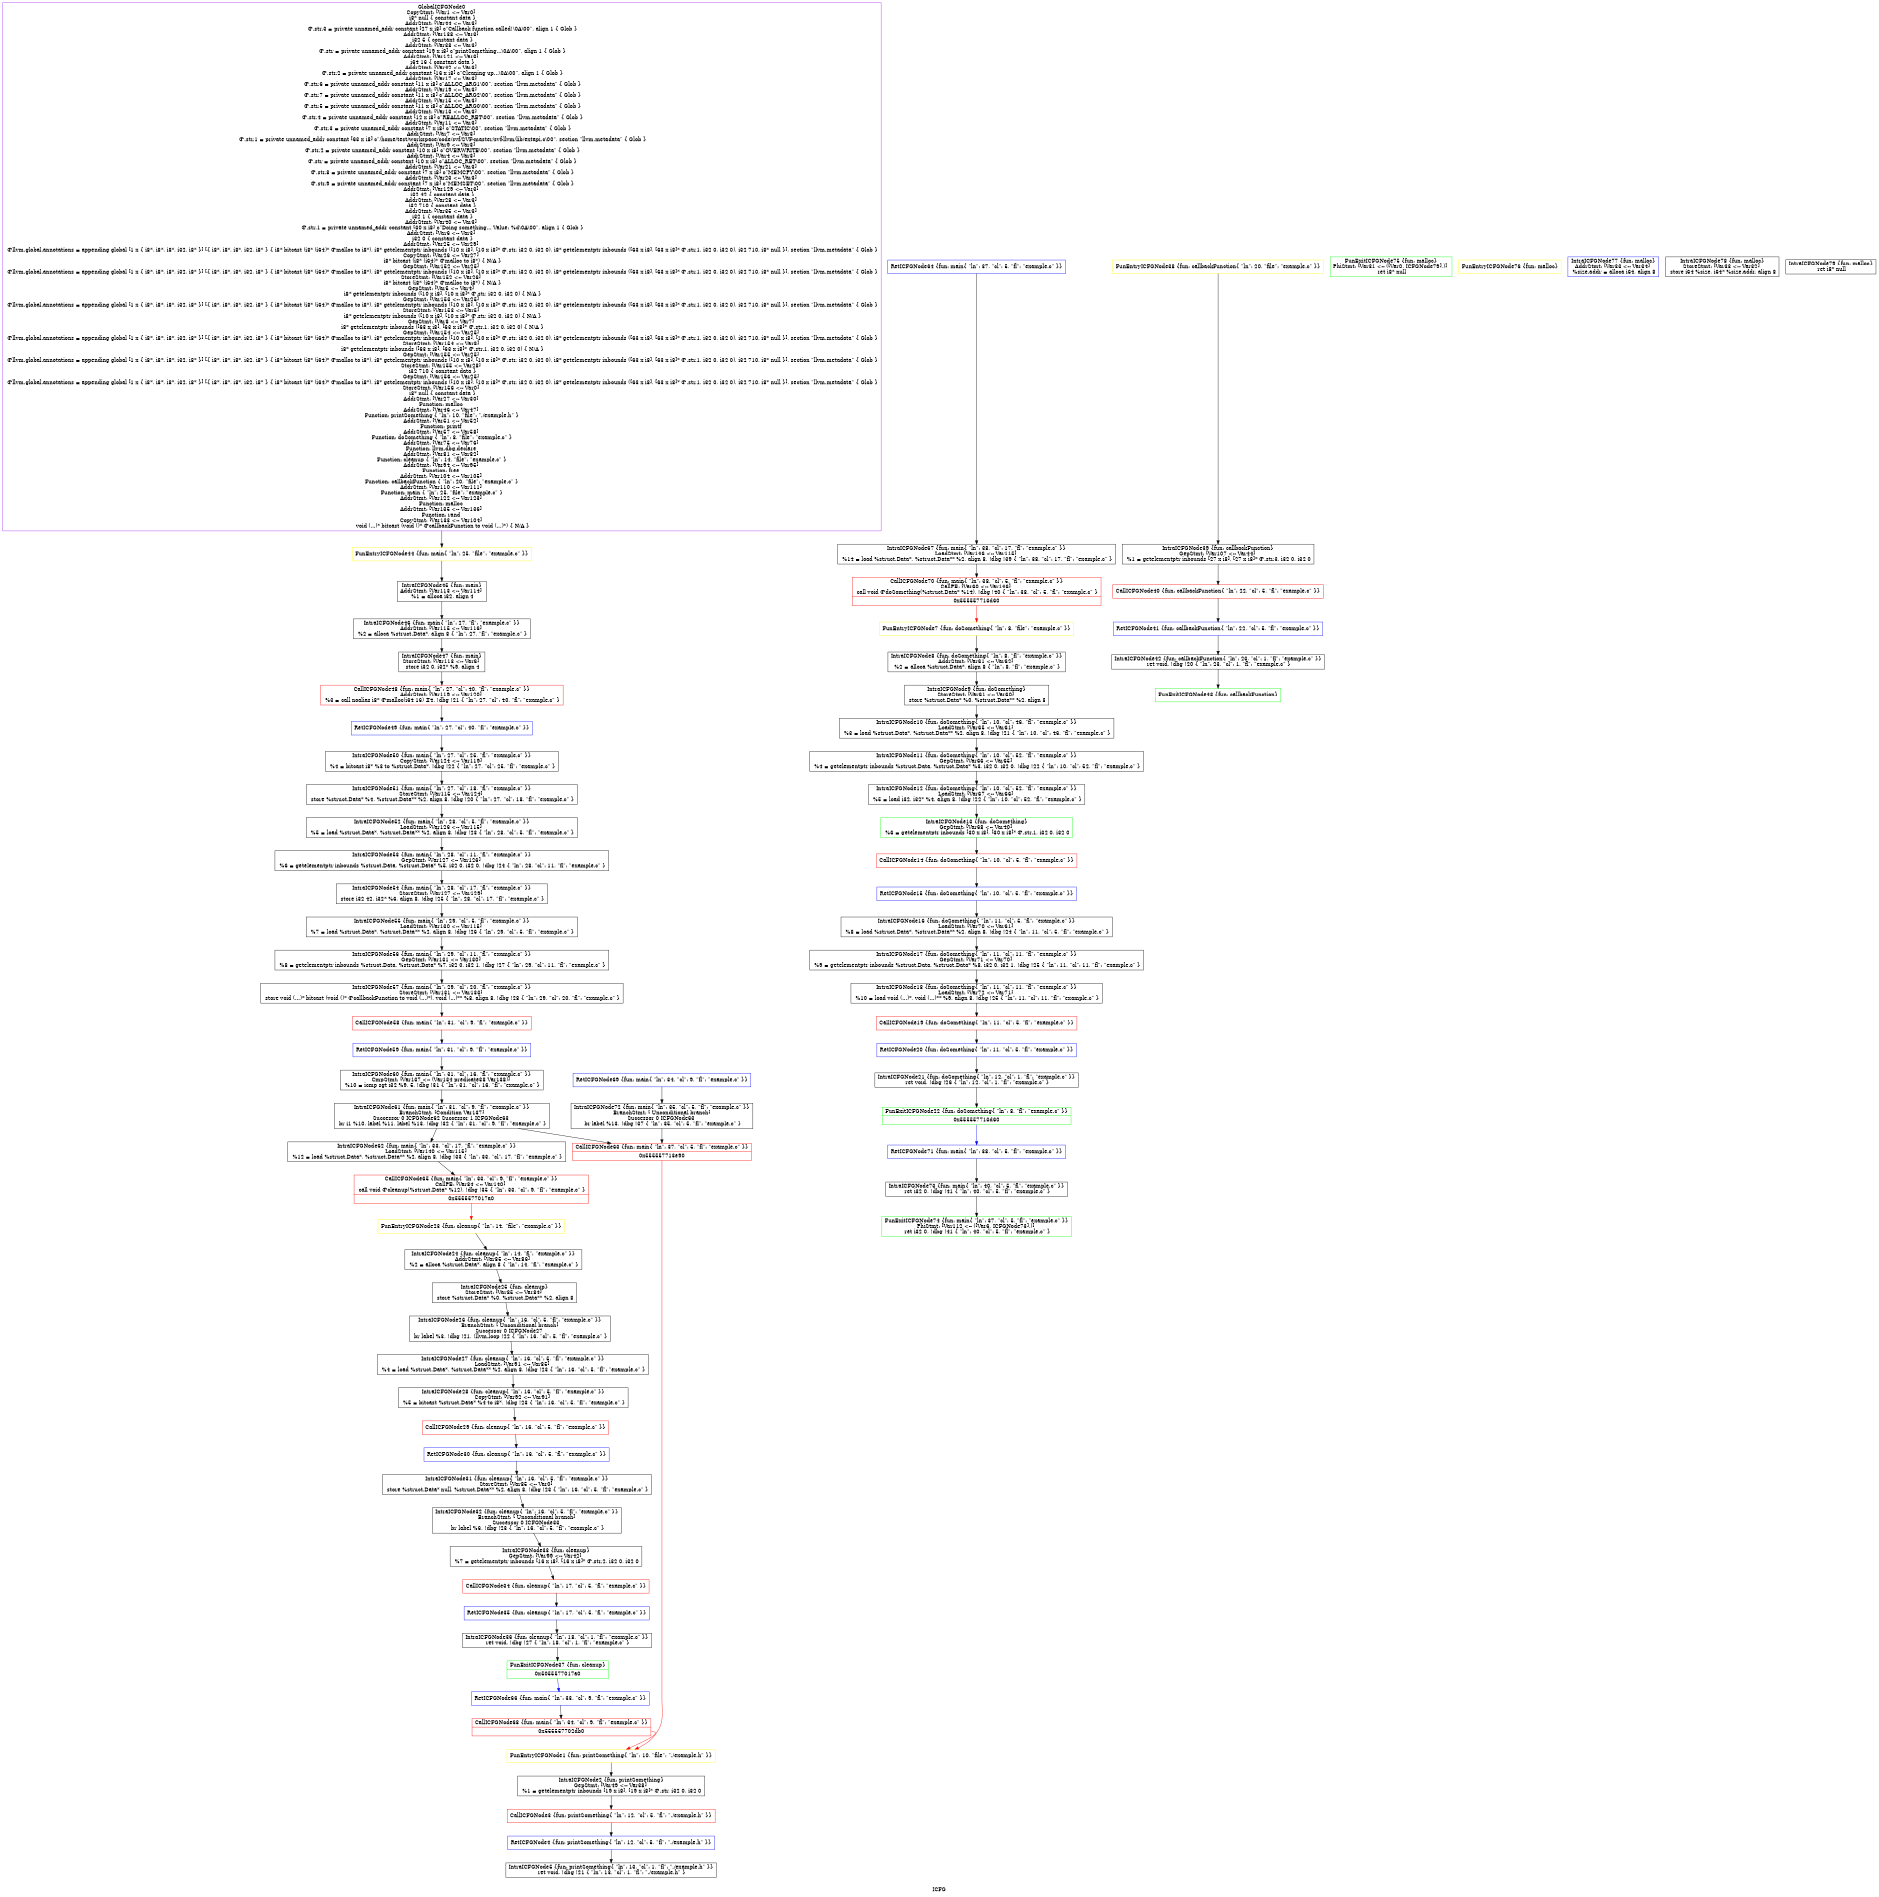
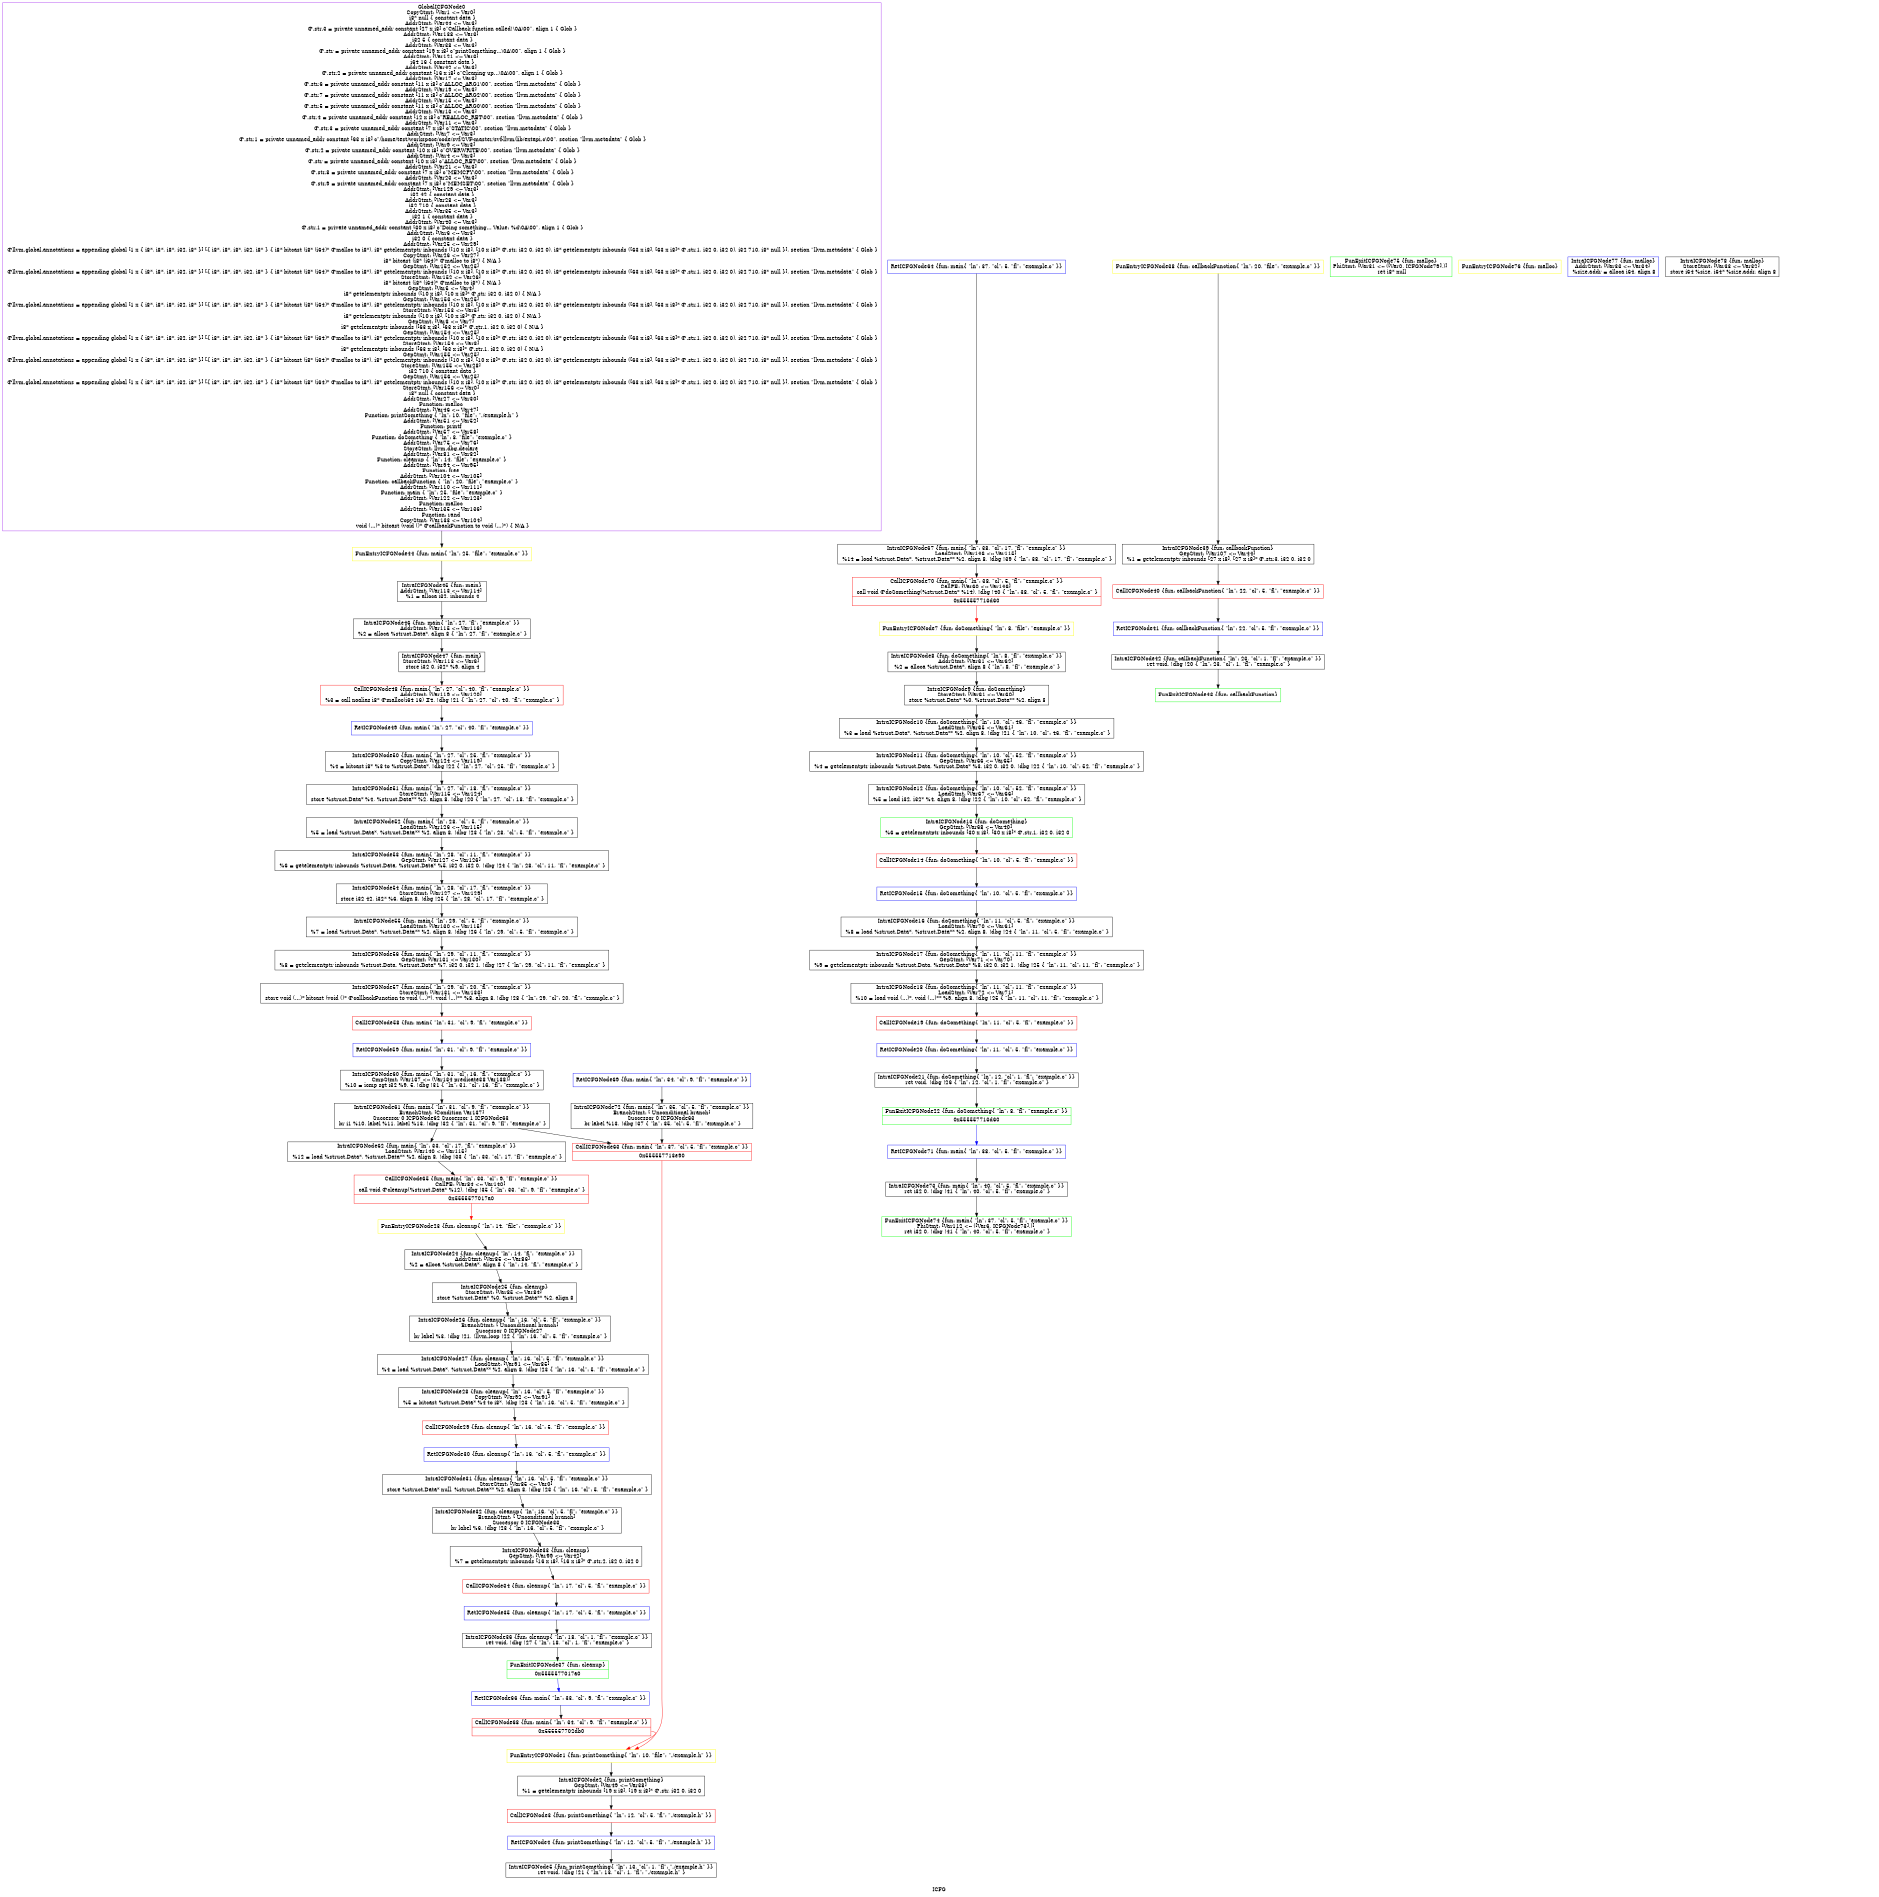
node "IntraICFGNode79 {fun: malloc}": removed
node "GlobalICFGNode0": text "Function: llvm.dbg.declare" -> "StoreStmt: llvm.dbg.declare"
node "IntraICFGNode45 {fun: main}": text "%1 = alloca i32, align 4" -> "%1 = alloca i32, inbounds 4"
node "FunExitICFGNode37 {fun: cleanup}": text "0x5055577017a0" -> "0x5555577017a0"
